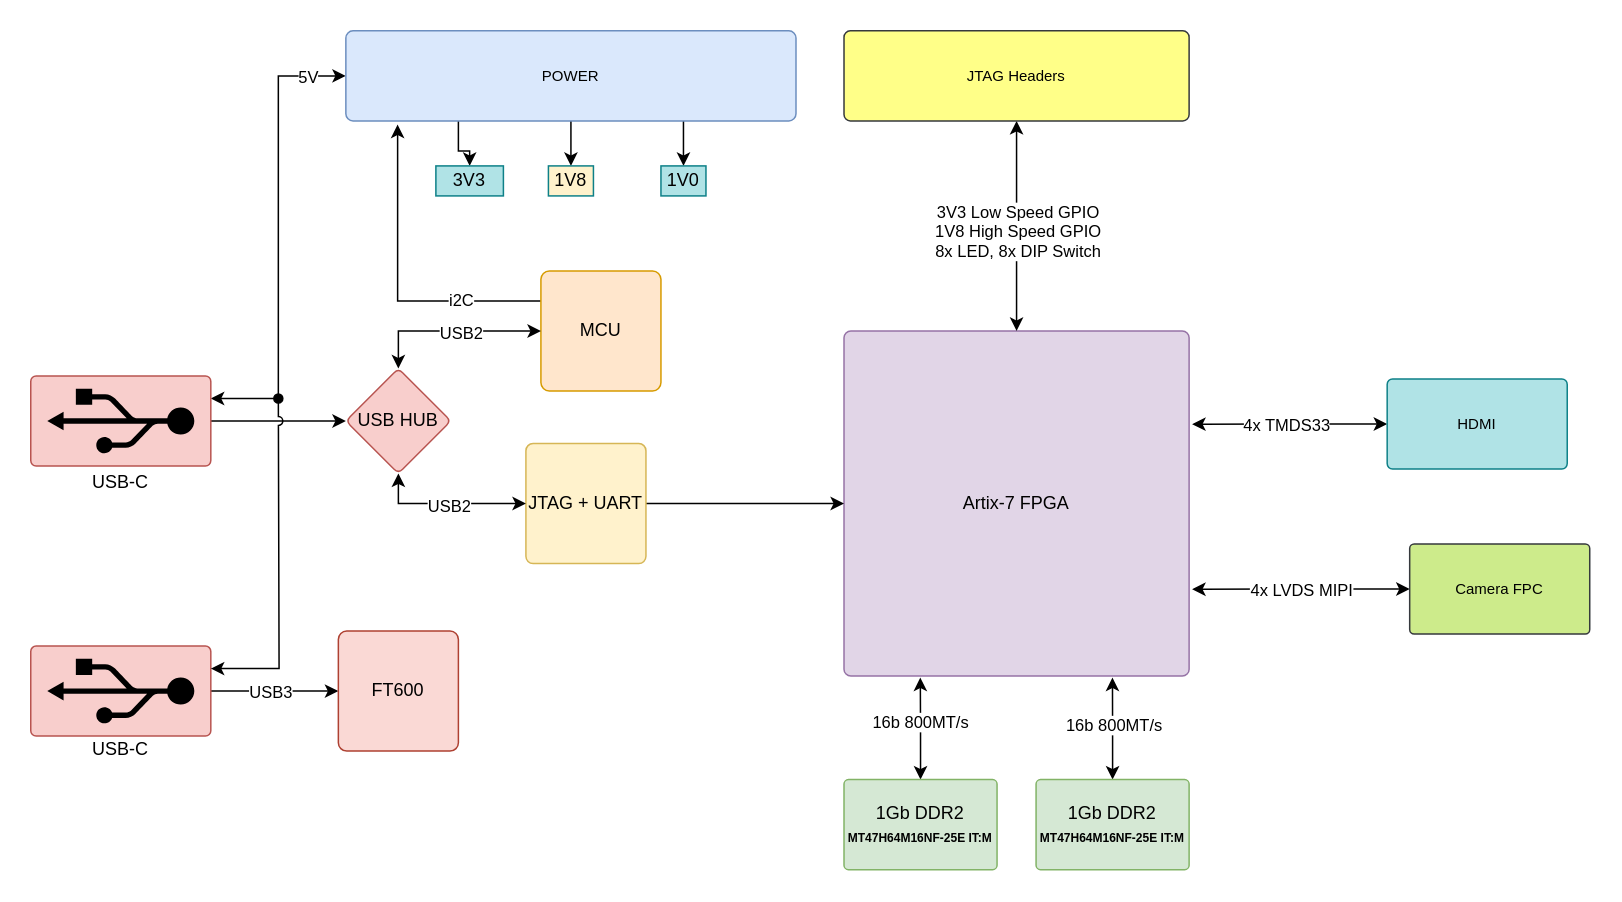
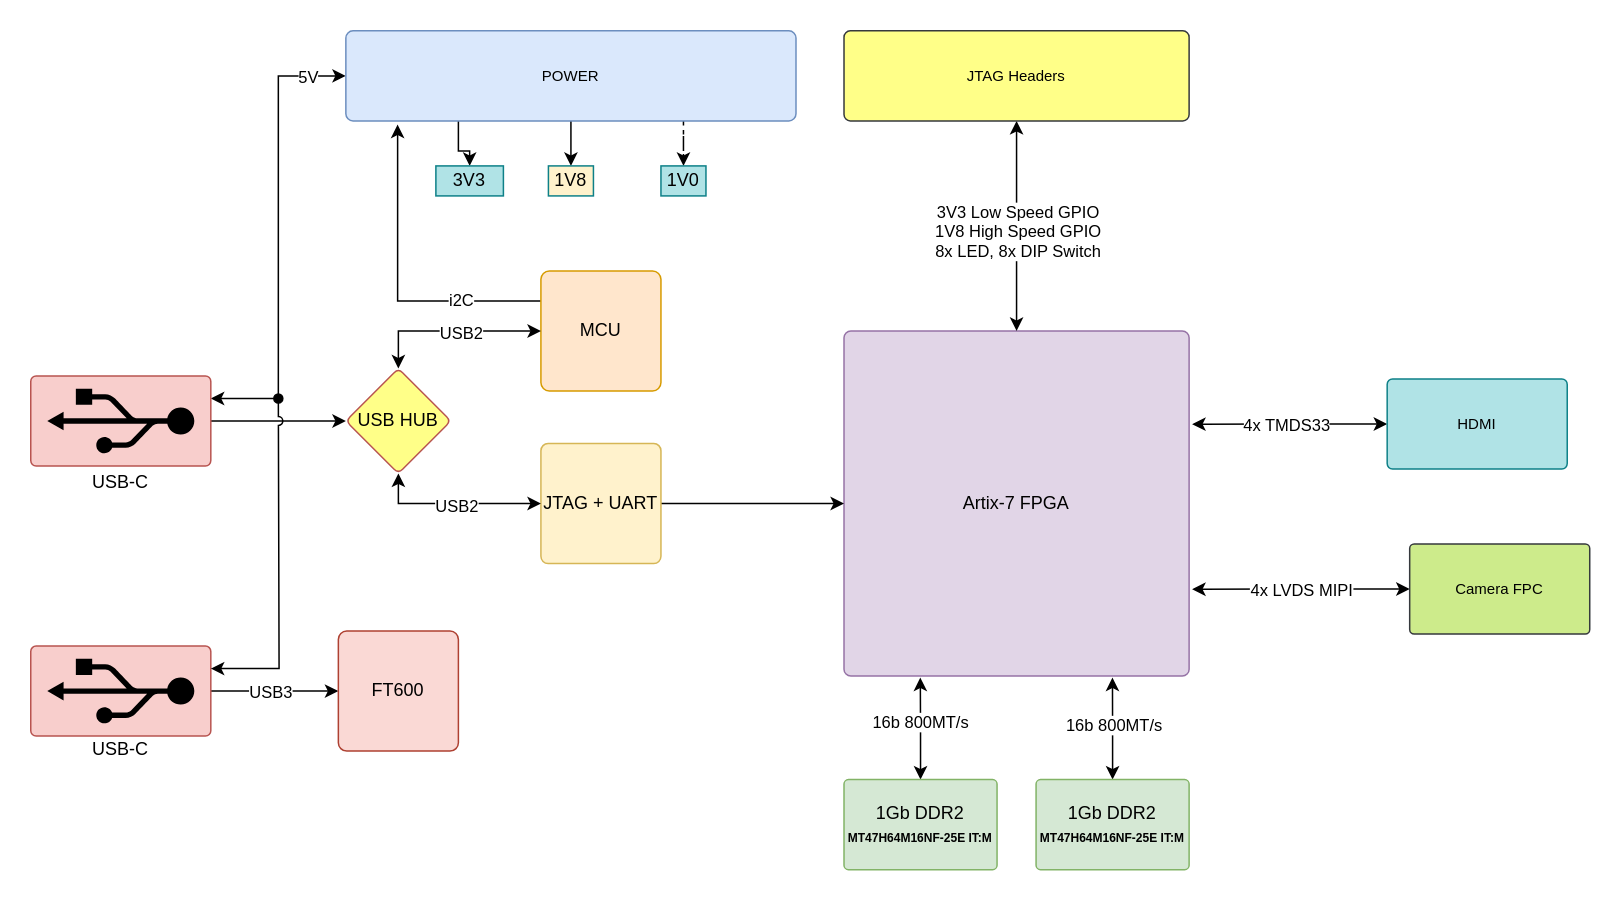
edge "POWER" -> "1V0": style solid -> dashed
node "USB HUB": fillcolor #f8cecc -> #ffff88
node "JTAG + UART": moved (586, 503) -> (601, 503)
